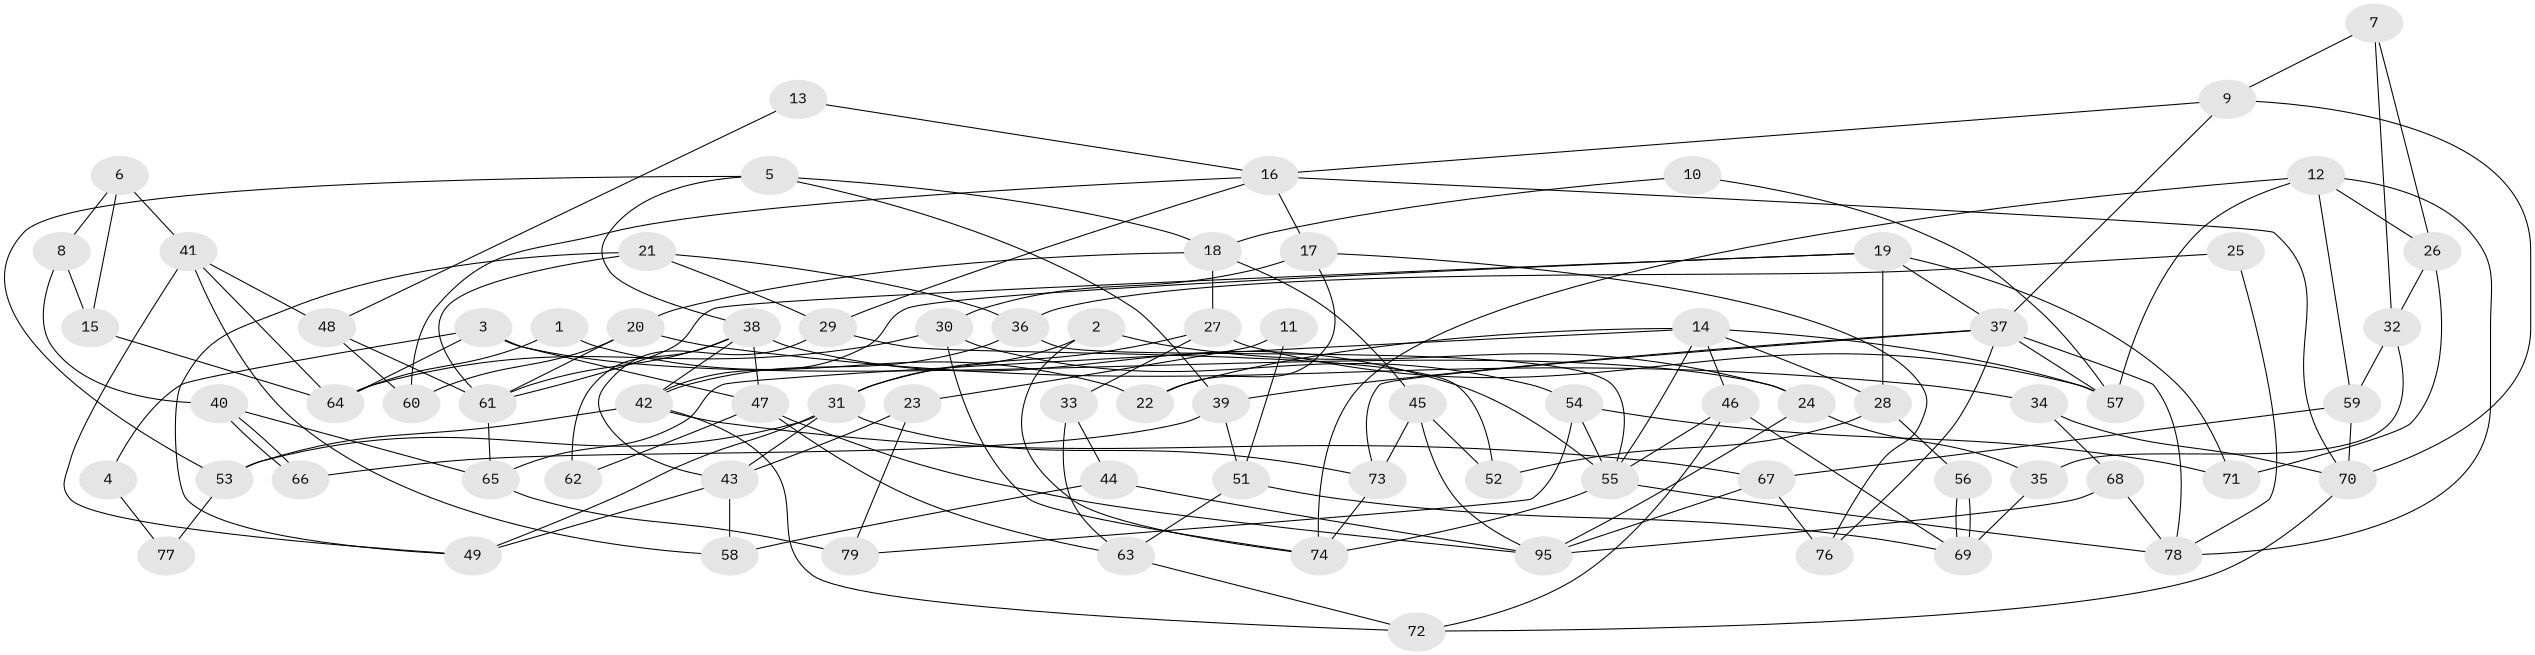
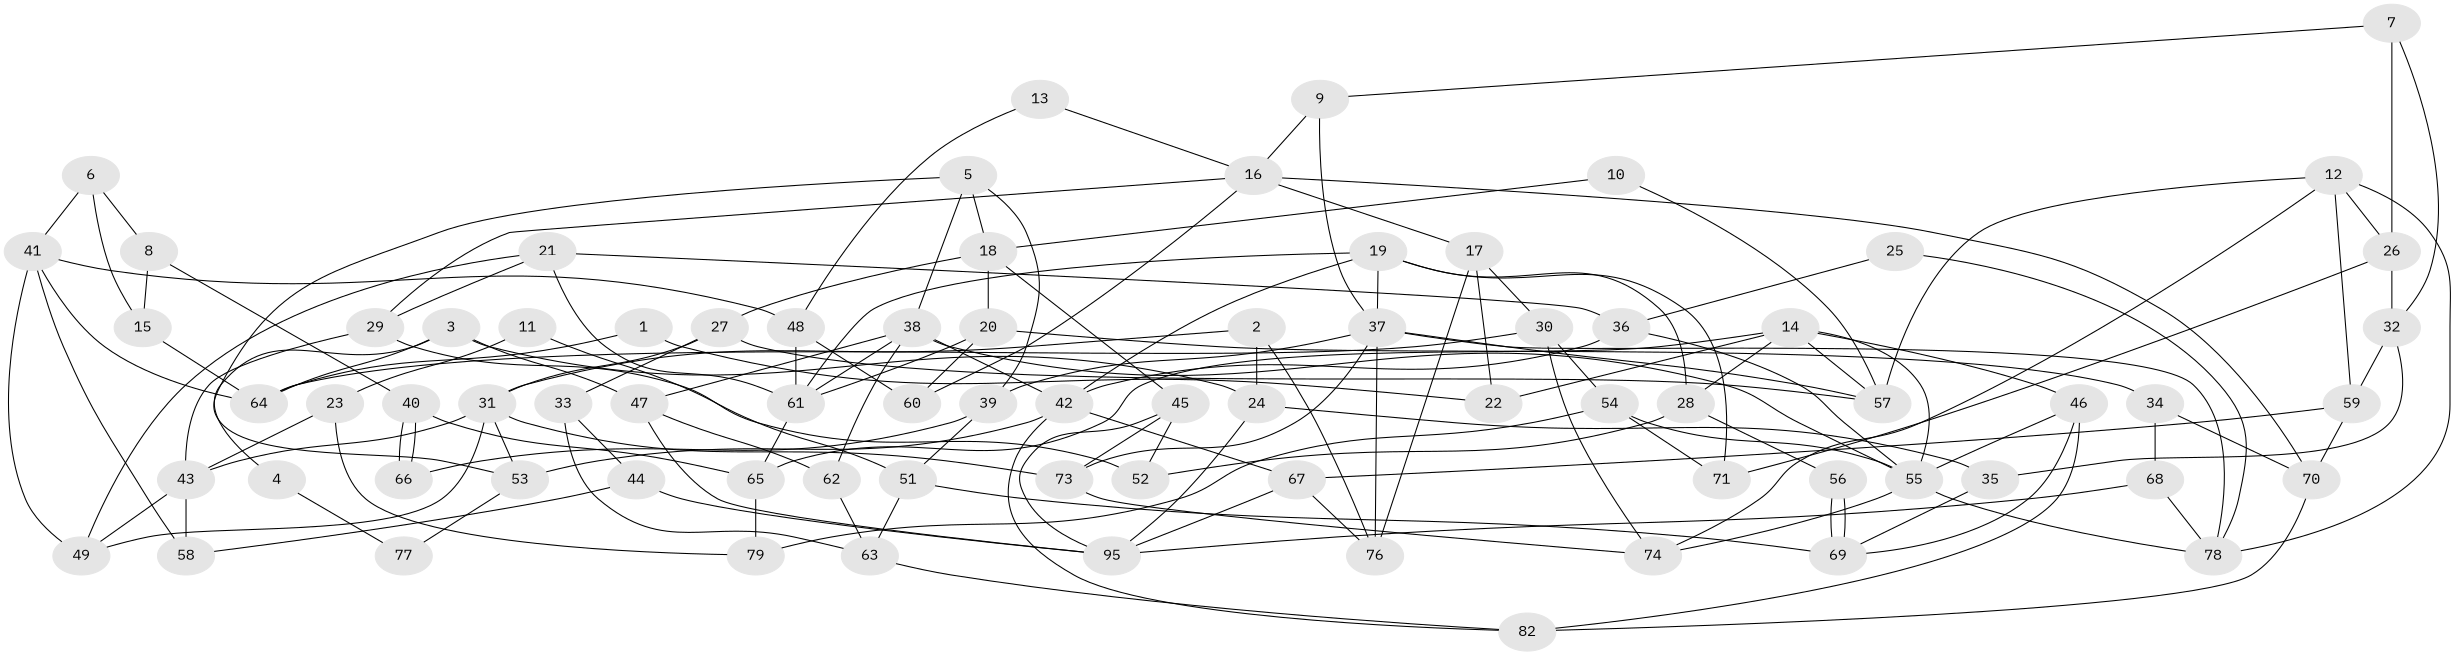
edge "9" -- "70": removed
edge "47" -- "63": now "62" -- "63"
edge "2" -- "74": now "2" -- "76"
node "72": label "72" -> "82"
